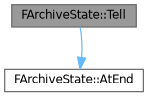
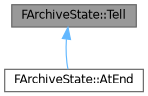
edge "FArchiveState::Tell" -> "FArchiveState::AtEnd": reversed
